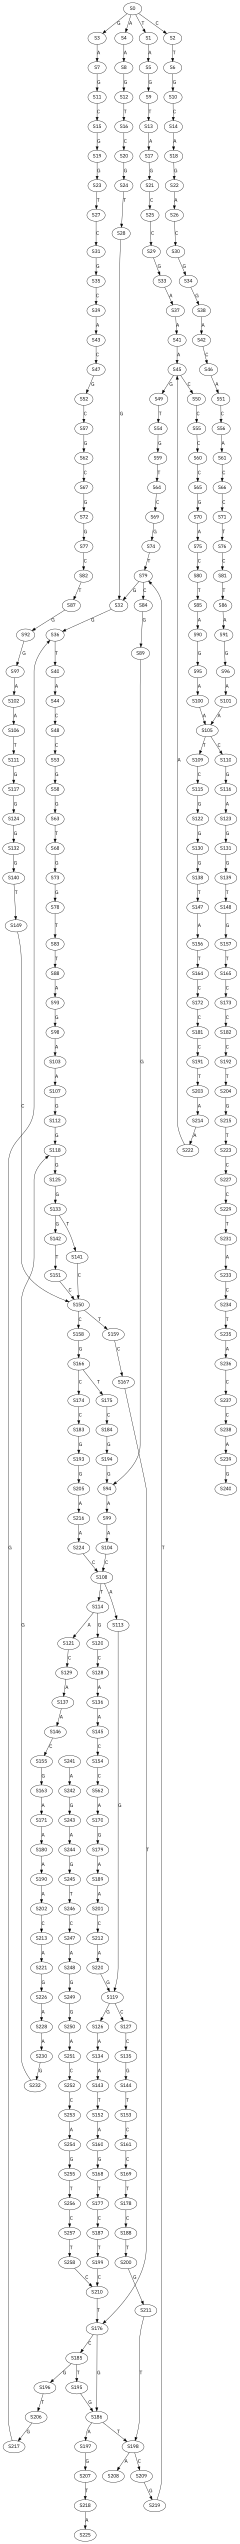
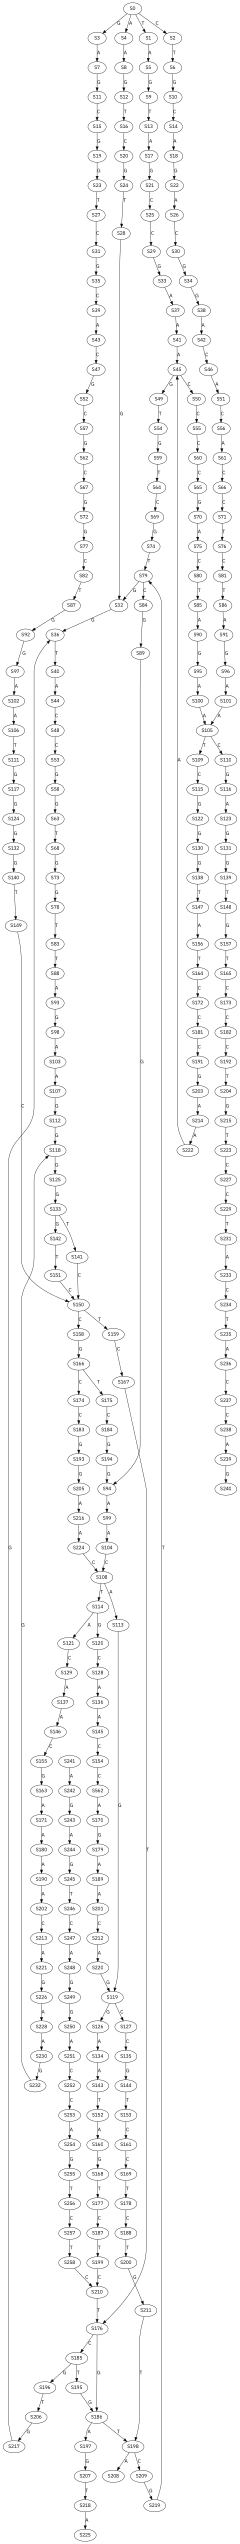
edge "S191" -> "S203": label "T" -> "G"
